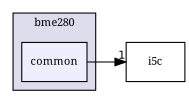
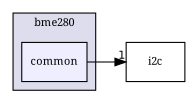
node "i5c": label "i5c" -> "i2c"
